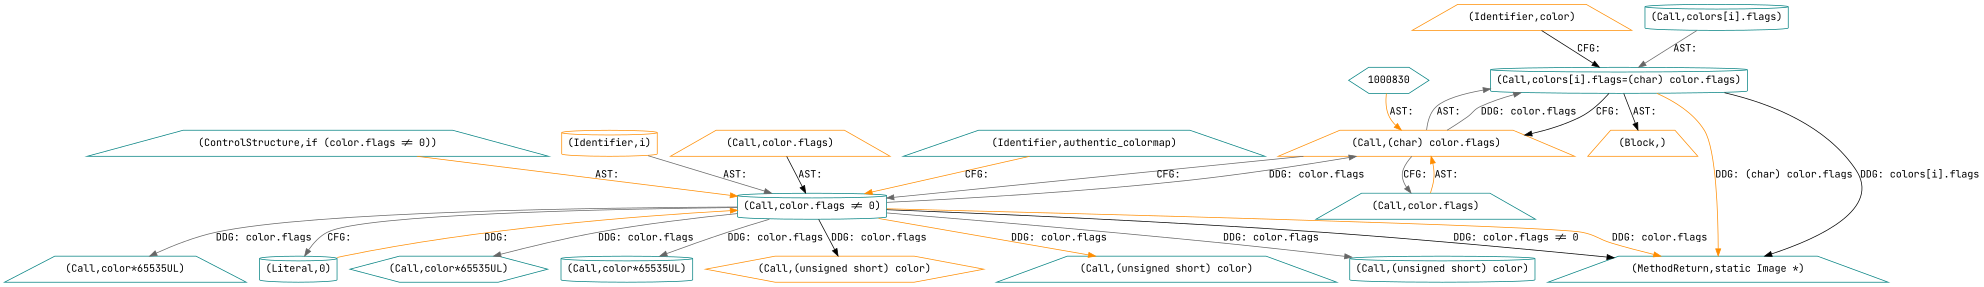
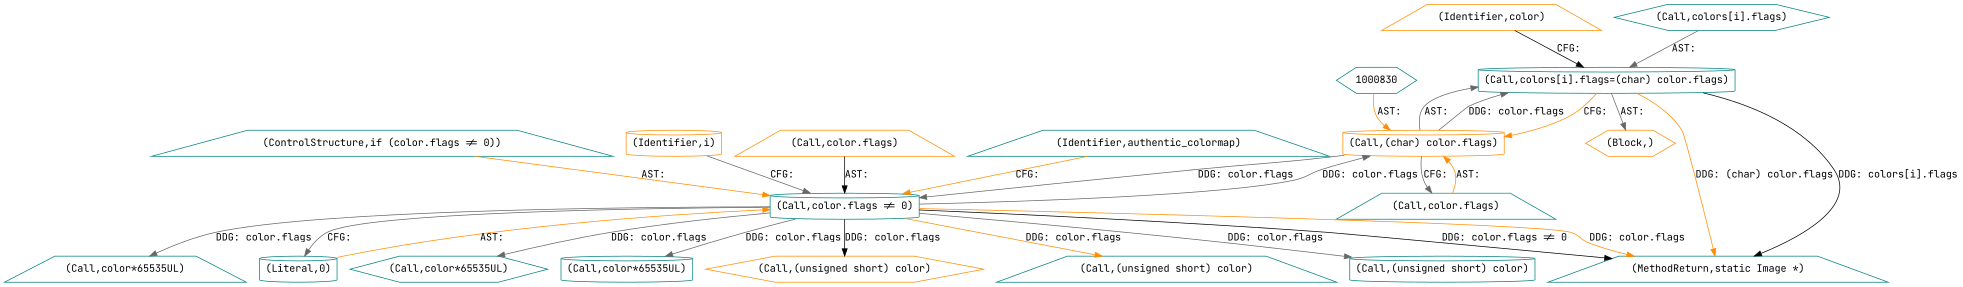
node "(Call,colors[i].flags)": shape cylinder -> hexagon
edge "(Call,colors[i].flags=(char) color.flags)" -> "(Block,)": color black -> gray40
edge "(Call,colors[i].flags=(char) color.flags)" -> "(Call,(char) color.flags)": color black -> darkorange
node "(Call,(char) color.flags)": shape trapezium -> cylinder
node "(Block,)": shape trapezium -> hexagon
edge "(Identifier,i)" -> "(Call,color.flags != 0)": label "AST: " -> "CFG: "
edge "(Call,(char) color.flags)" -> "(Call,color.flags != 0)": label "CFG: " -> "DDG: color.flags"
edge "(Literal,0)" -> "(Call,color.flags != 0)": label "DDG: " -> "AST: "
